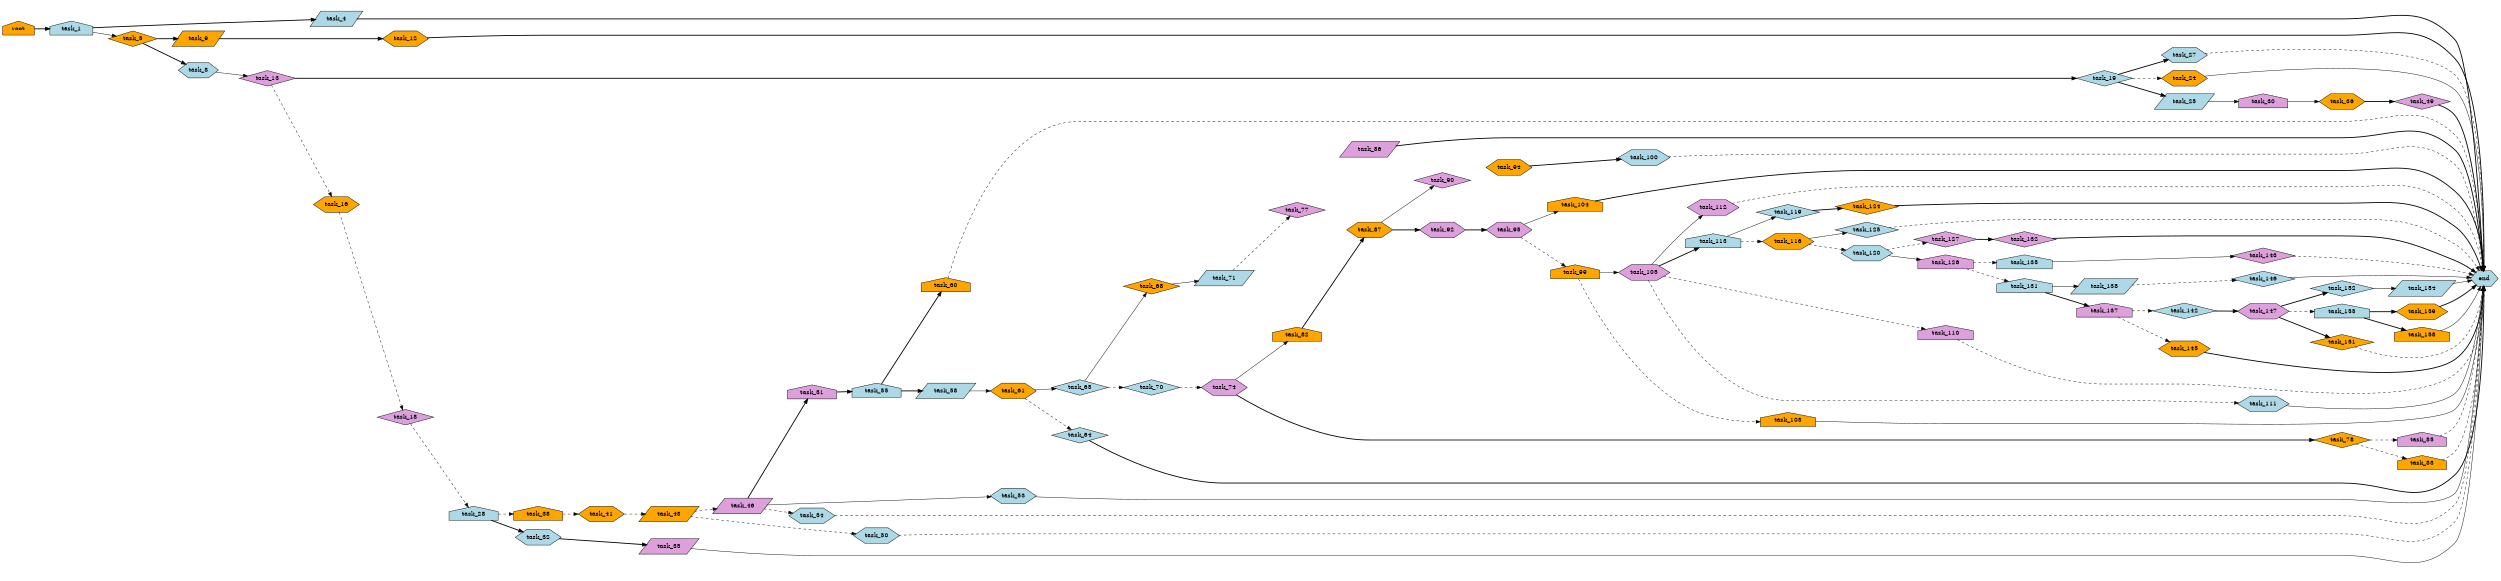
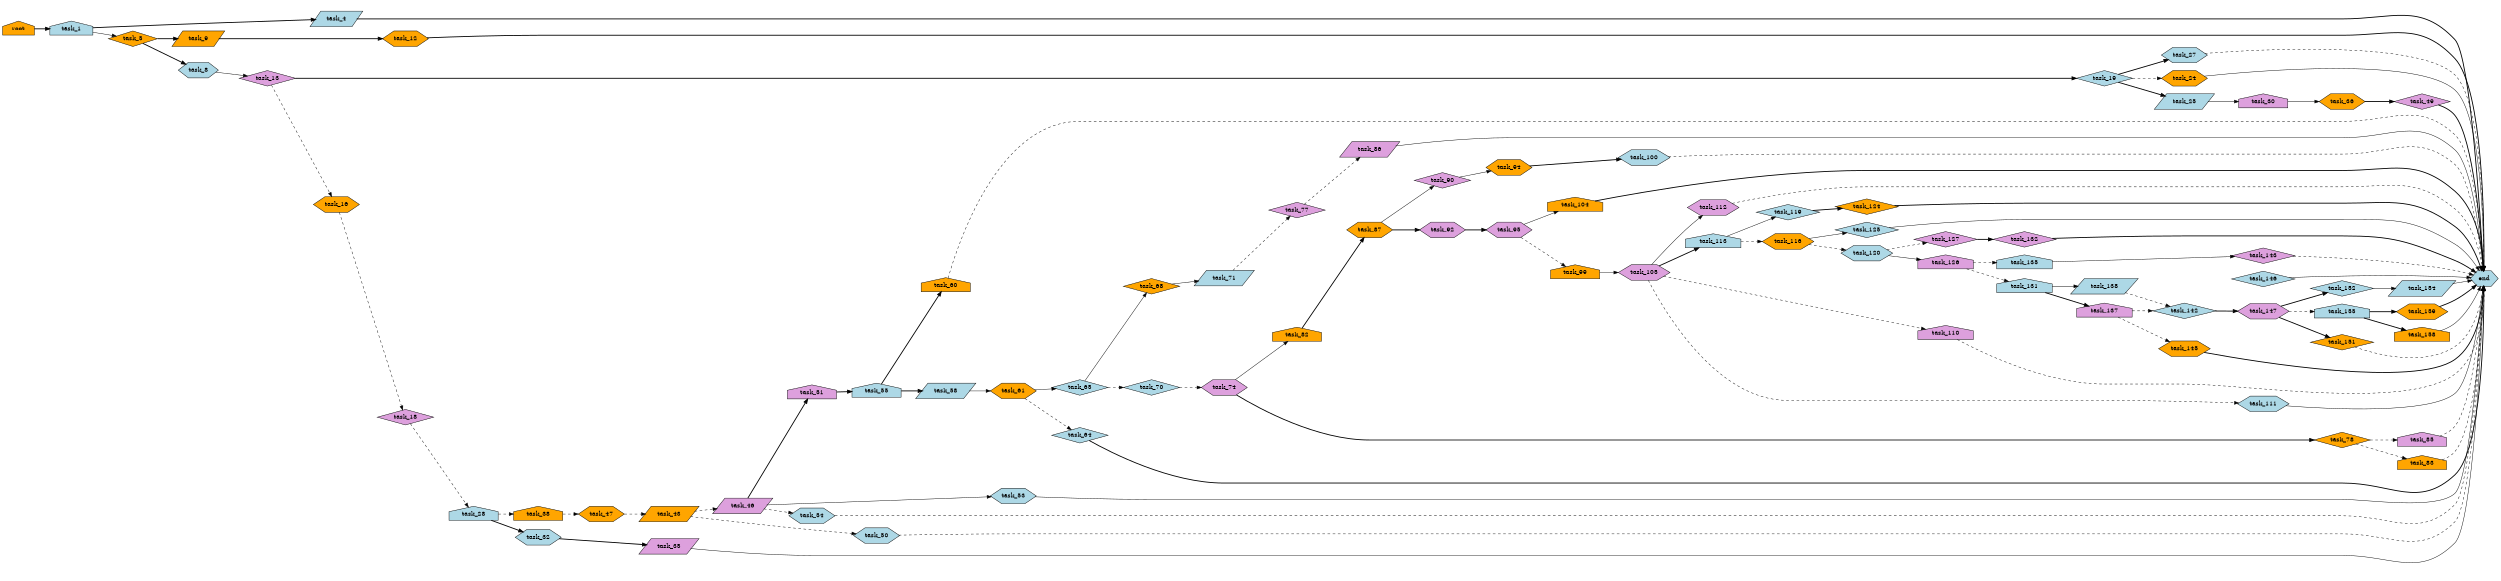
edge "task_86" -> "end": style bold -> solid
edge "task_90" -> "task_94": added
edge "task_77" -> "task_86": added
edge "task_125" -> "end": style dashed -> solid
edge "task_138" -> "task_146": now "task_138" -> "task_142"
node "task_103": removed
node "task_41": label "task_41" -> "task_47"
